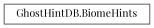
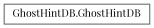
node "GhostHintDB.BiomeHints": label "GhostHintDB.BiomeHints" -> "GhostHintDB.GhostHintDB"
